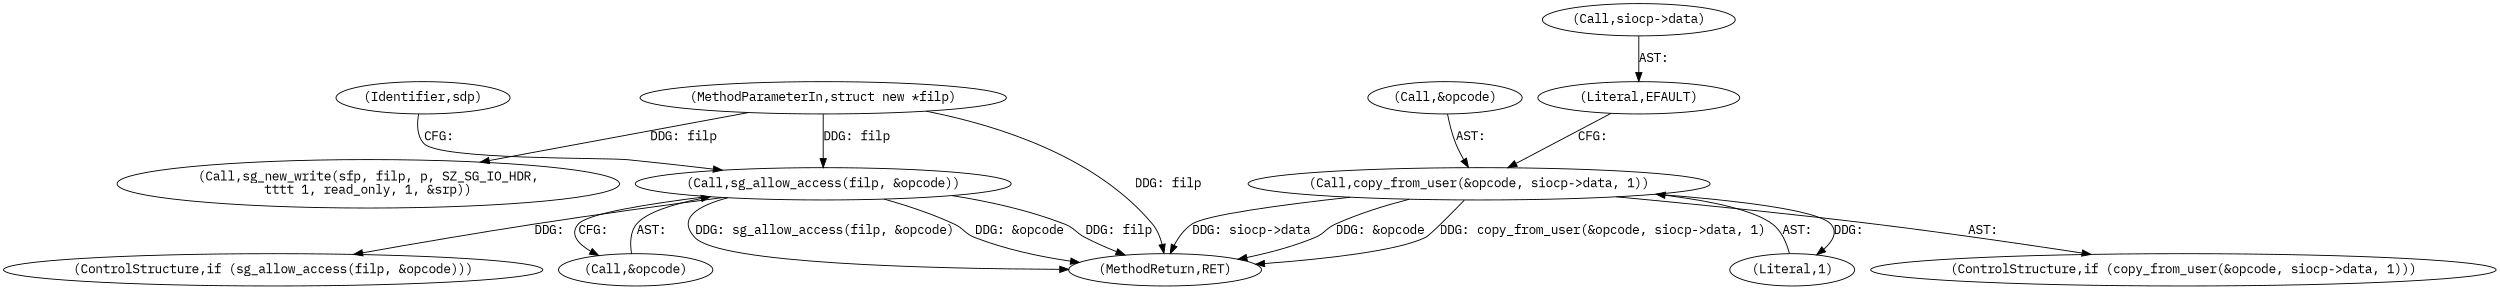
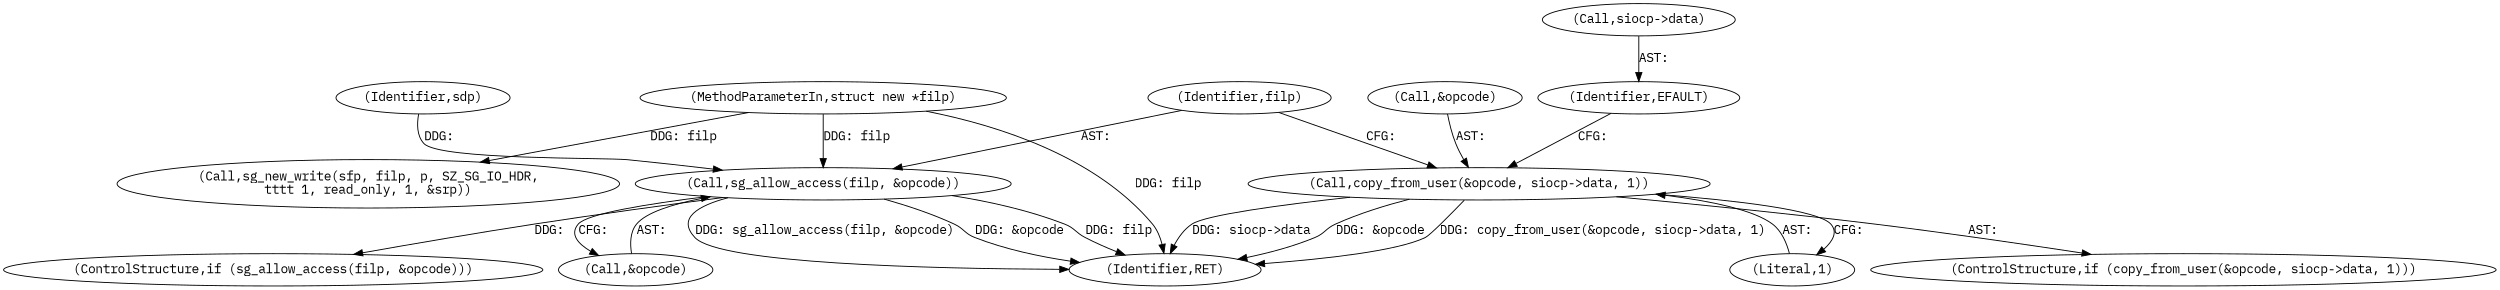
node "(Identifier,filp)": added
node "(Literal,EFAULT)": label "(Literal,EFAULT)" -> "(Identifier,EFAULT)"
edge "(Identifier,sdp)" -> "(Call,sg_allow_access(filp, &opcode))": label "CFG: " -> "DDG: "
edge "(Call,copy_from_user(&opcode, siocp->data, 1))" -> "(Literal,1)": label "DDG: " -> "CFG: "
node "(MethodReturn,RET)": label "(MethodReturn,RET)" -> "(Identifier,RET)"
